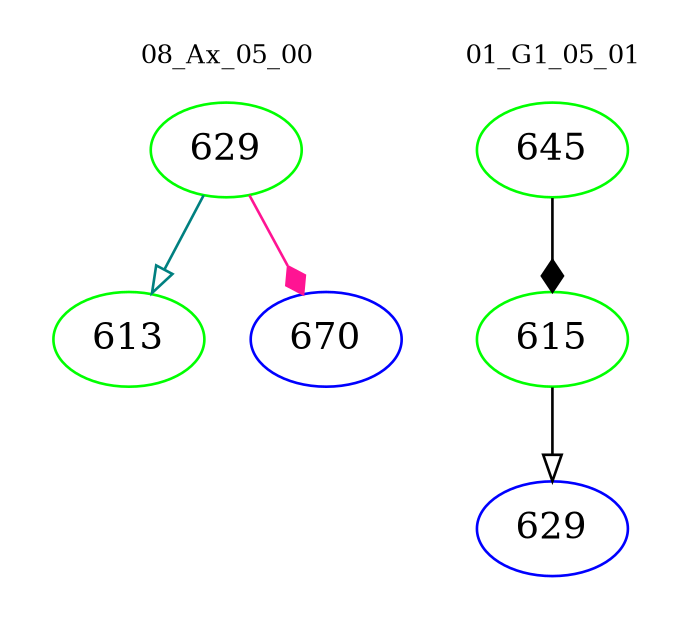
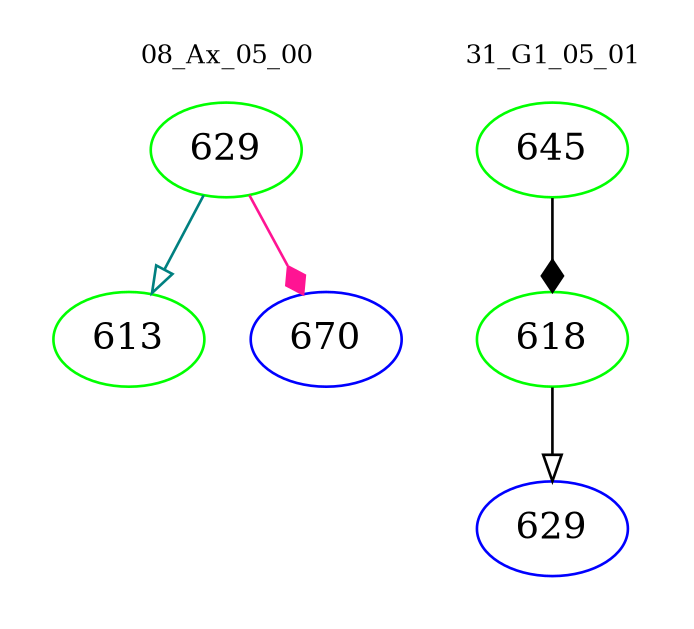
cluster "01_G1_05_01": label "01_G1_05_01" -> "31_G1_05_01"
node "615": label "615" -> "618"
